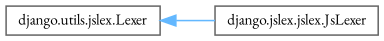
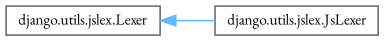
node "django.jslex.jslex.JsLexer": label "django.jslex.jslex.JsLexer" -> "django.utils.jslex.JsLexer"
